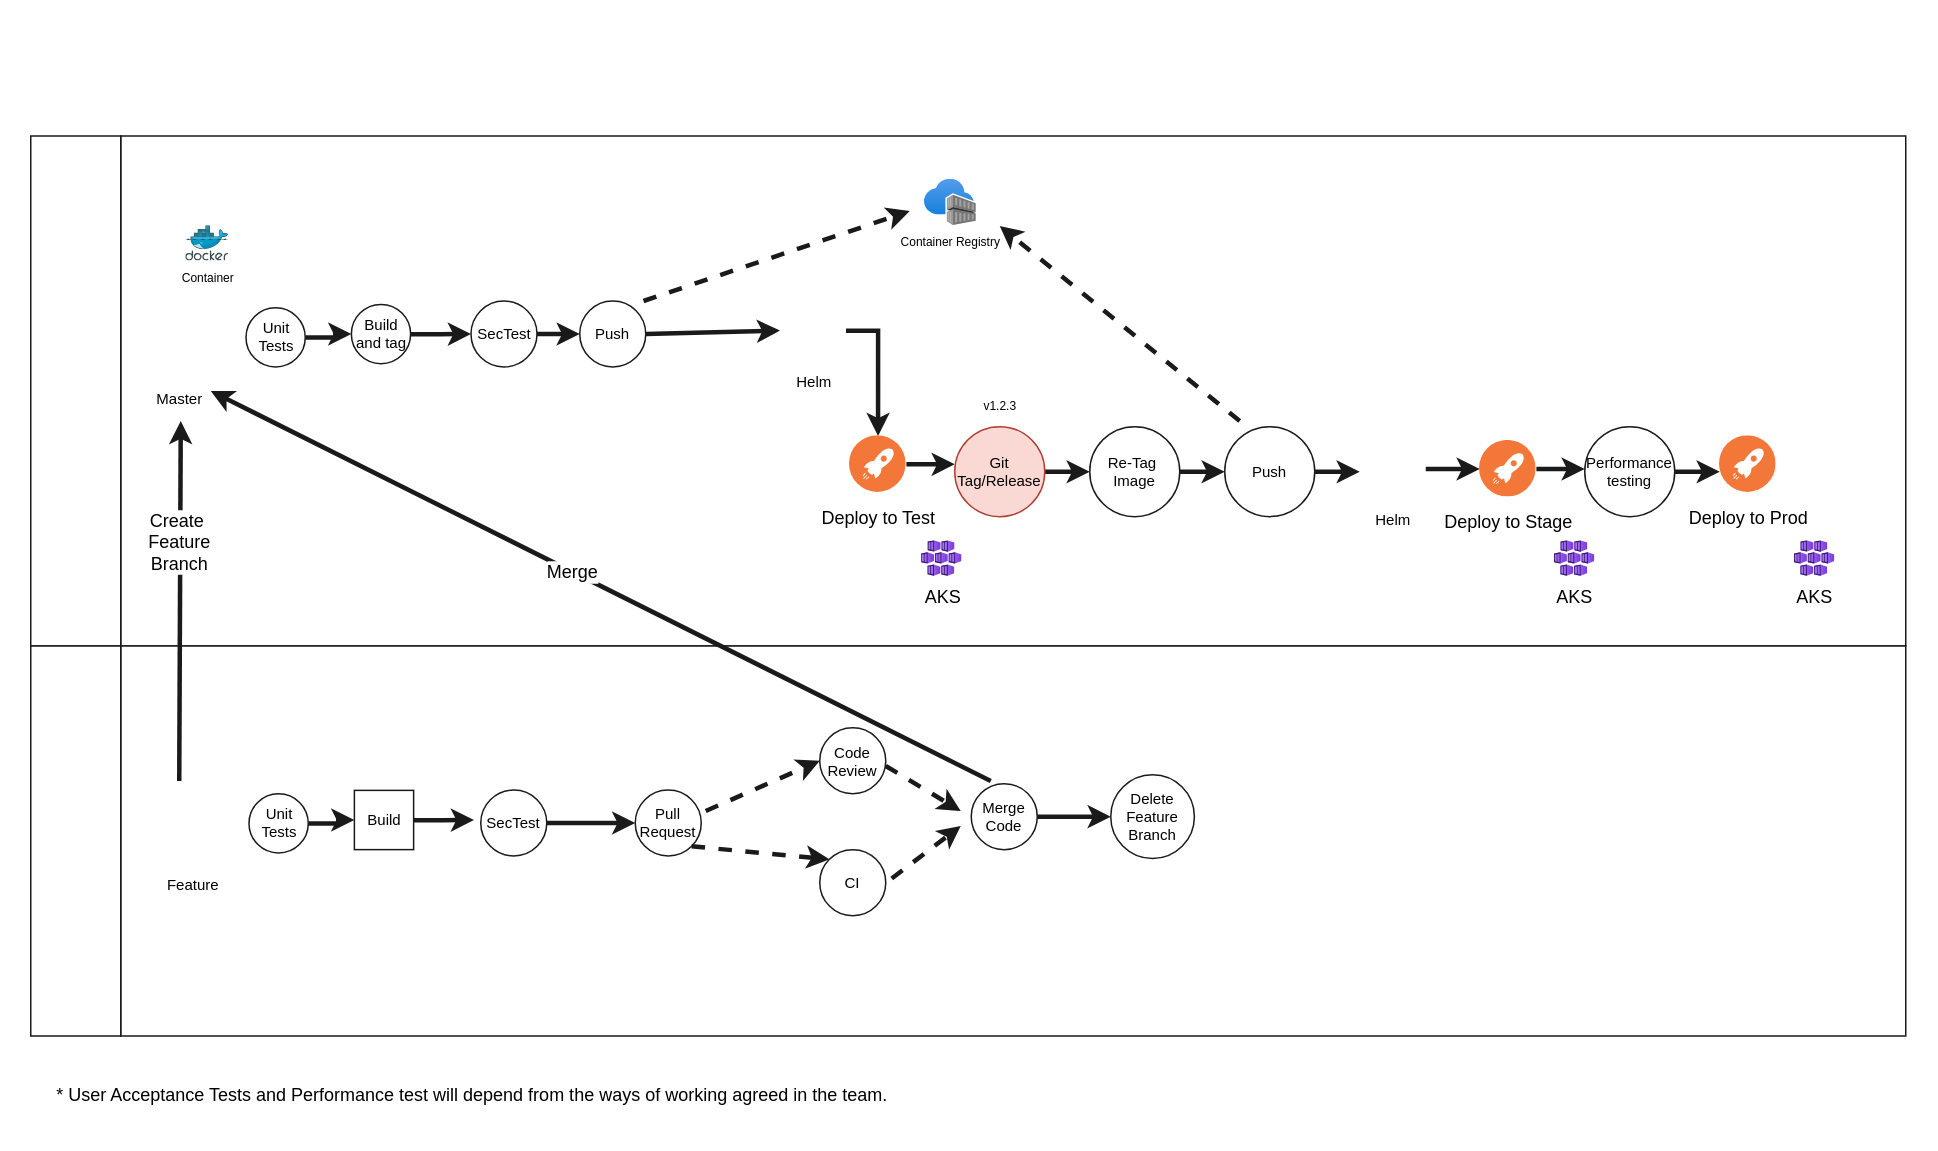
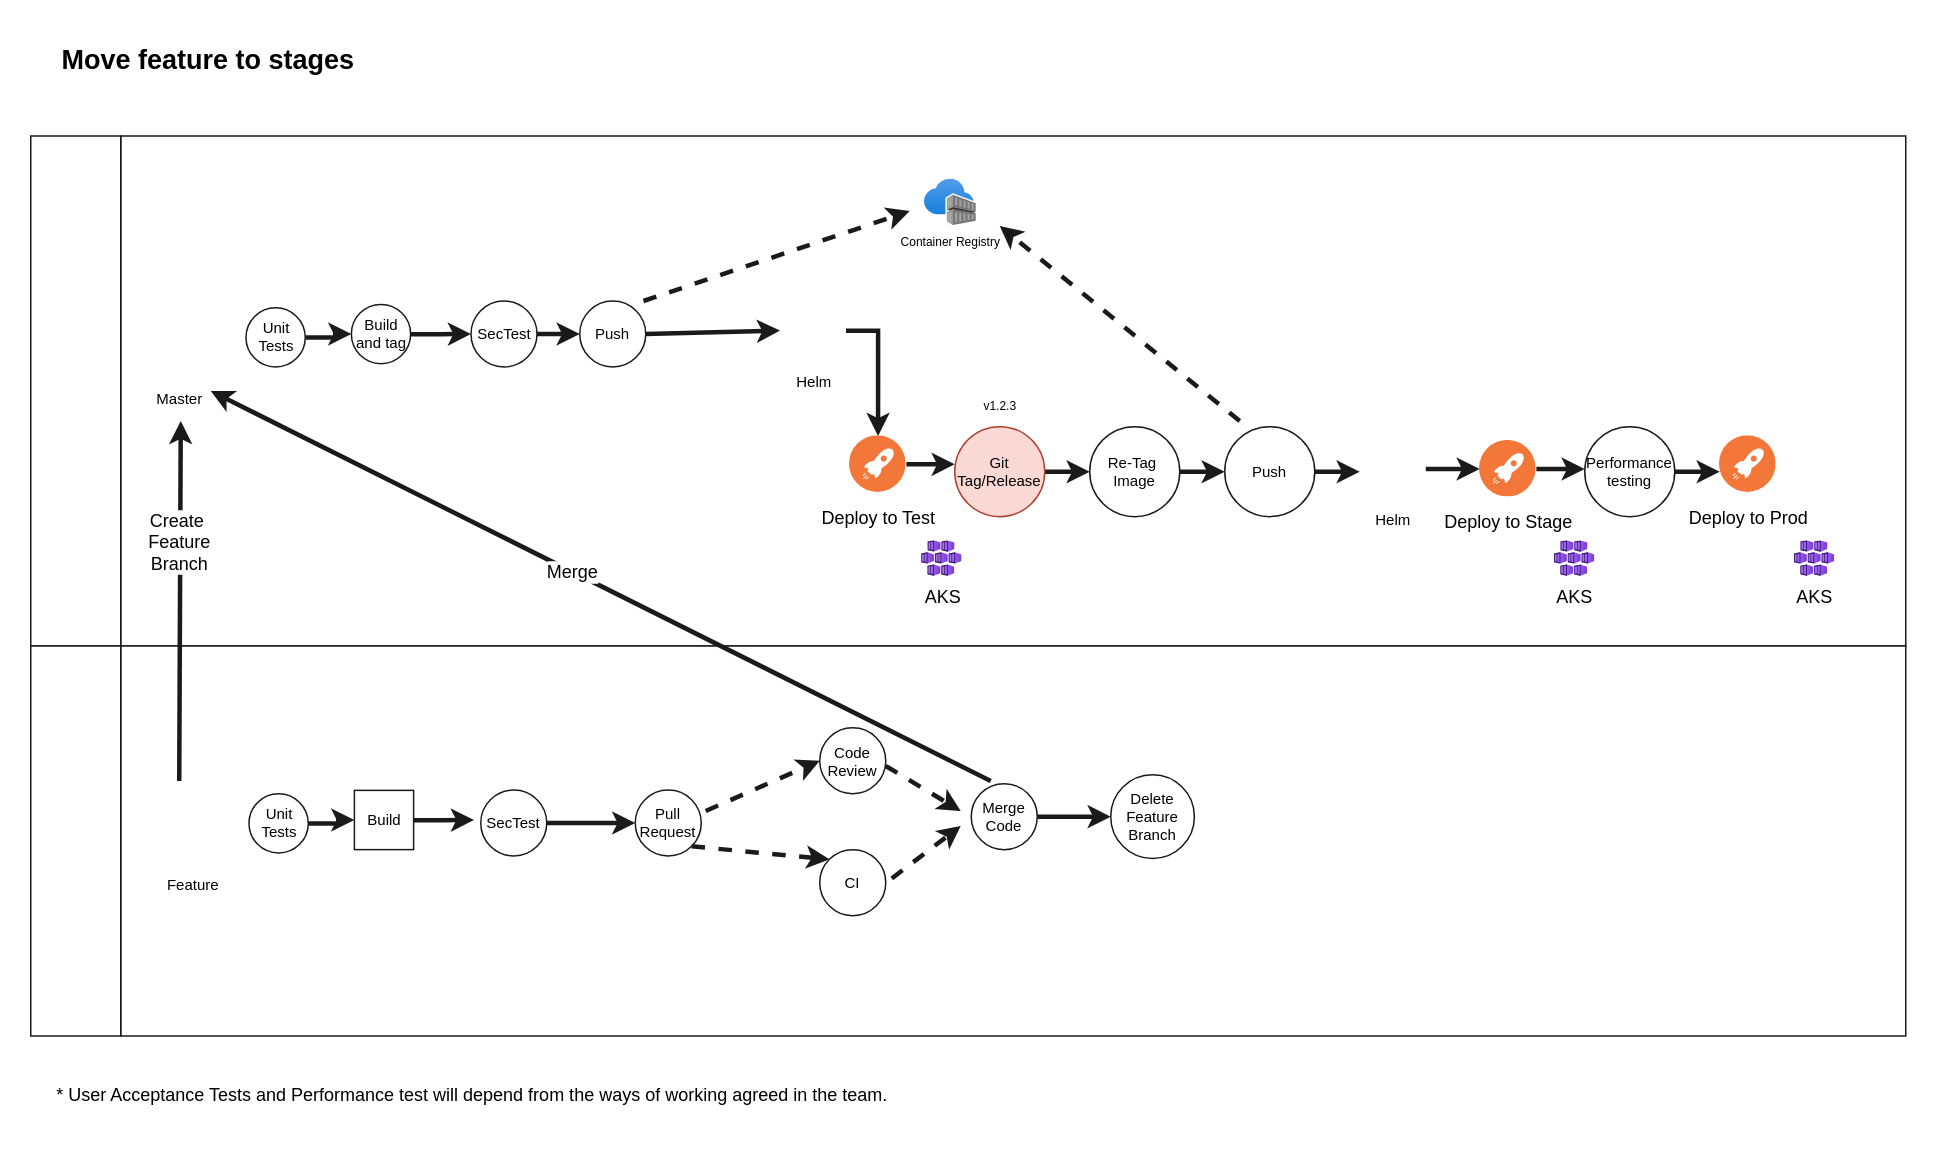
node "Move feature to stages": added
node "Container": removed
